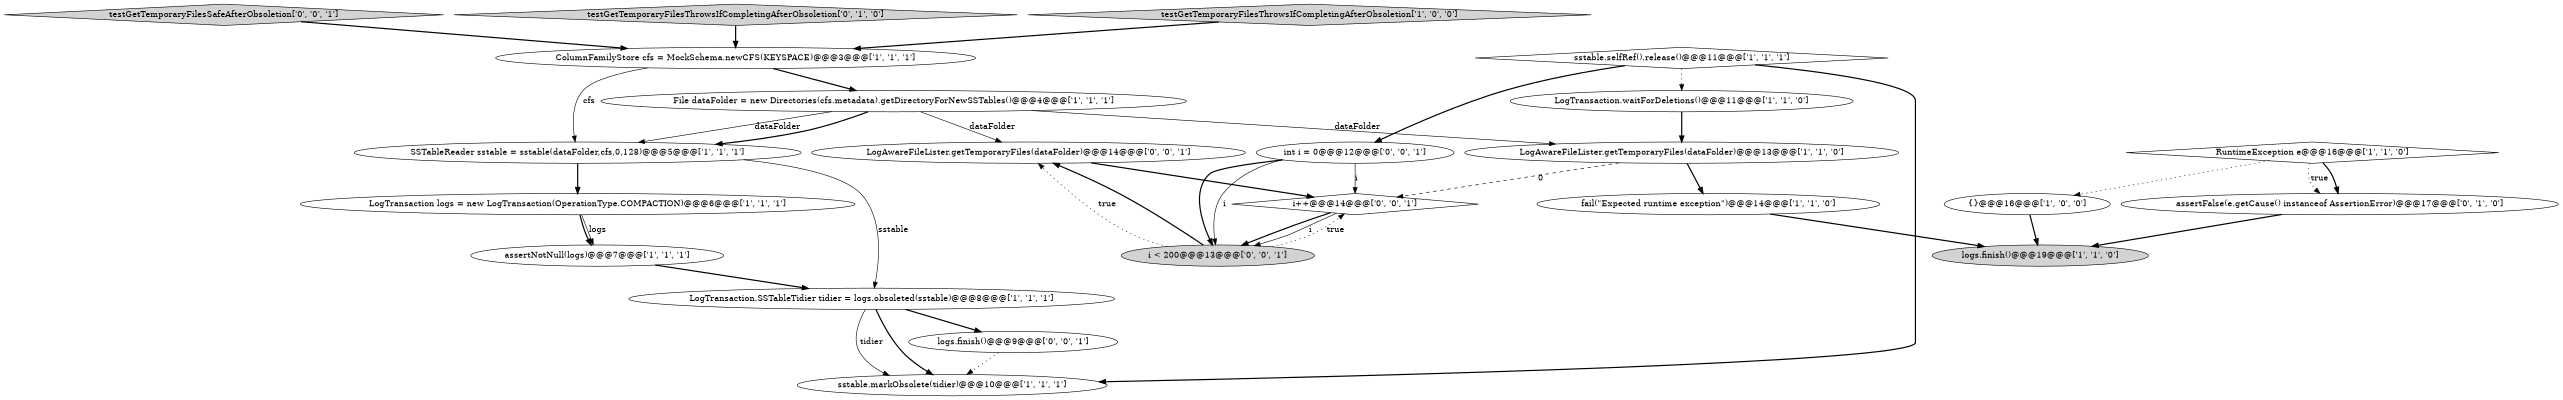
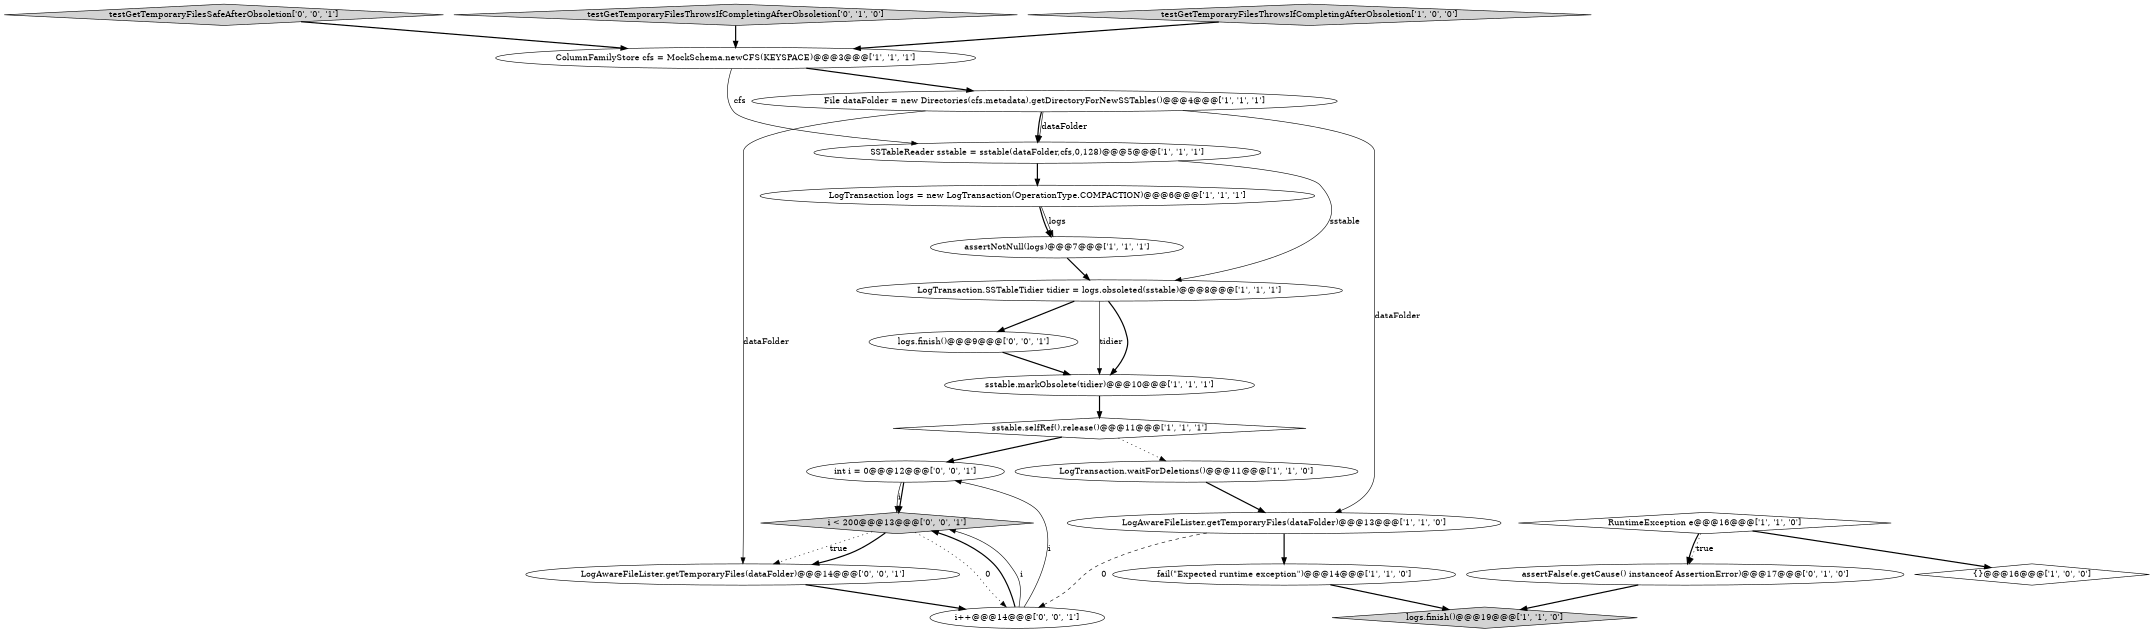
edge "int i = 0@@@12@@@['0', '0', '1']" -> "i++@@@14@@@['0', '0', '1']": reversed
edge "RuntimeException e@@@16@@@['1', '1', '0']" -> "{}@@@16@@@['1', '0', '0']": style dotted -> bold
node "i++@@@14@@@['0', '0', '1']": shape diamond -> ellipse
node "{}@@@16@@@['1', '0', '0']": shape ellipse -> diamond
edge "{}@@@16@@@['1', '0', '0']" -> "logs.finish()@@@19@@@['1', '1', '0']": removed
edge "i < 200@@@13@@@['0', '0', '1']" -> "i++@@@14@@@['0', '0', '1']": label "true" -> "0"
node "i < 200@@@13@@@['0', '0', '1']": shape ellipse -> diamond
node "logs.finish()@@@19@@@['1', '1', '0']": shape ellipse -> diamond
edge "logs.finish()@@@9@@@['0', '0', '1']" -> "sstable.markObsolete(tidier)@@@10@@@['1', '1', '1']": style dotted -> bold
edge "sstable.selfRef().release()@@@11@@@['1', '1', '1']" -> "sstable.markObsolete(tidier)@@@10@@@['1', '1', '1']": reversed
